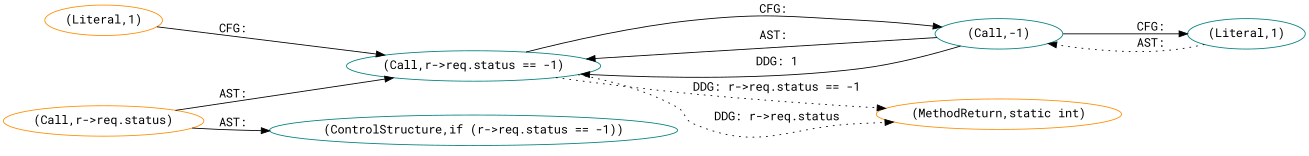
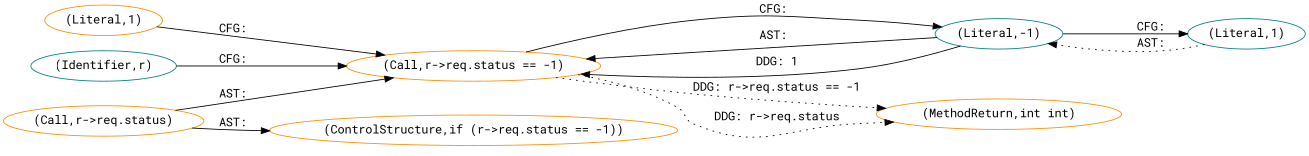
node "(Call,-1)": label "(Call,-1)" -> "(Literal,-1)"
node "(Identifier,r)": added
node "(Call,r->req.status == -1)": color teal -> darkorange
node "(MethodReturn,static int)": label "(MethodReturn,static int)" -> "(MethodReturn,int int)"
node "(ControlStructure,if (r->req.status == -1))": color teal -> darkorange
